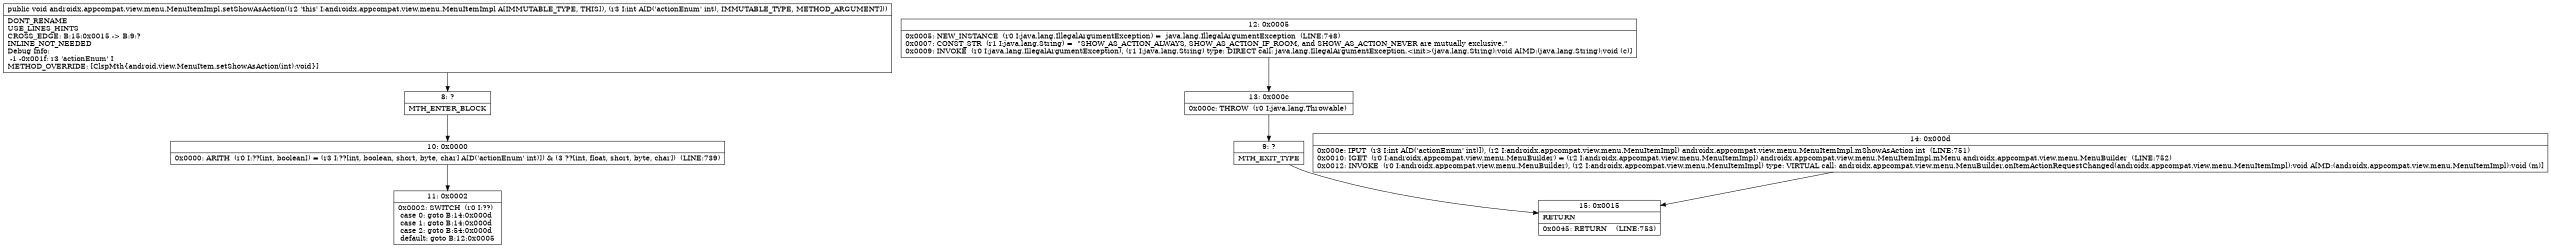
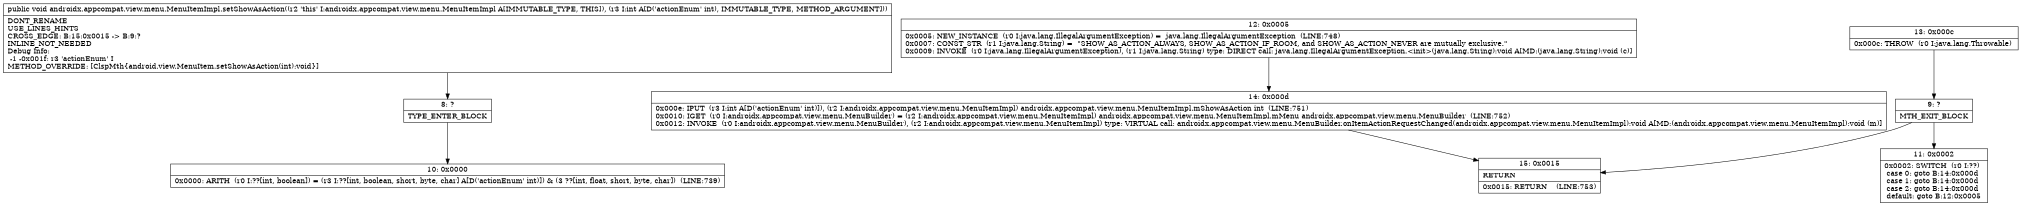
edge "12: 0x0005" -> "13: 0x000c": now "12: 0x0005" -> "14: 0x000d"
node "8: ?": text "MTH_ENTER_BLOCK" -> "TYPE_ENTER_BLOCK"
node "9: ?": text "MTH_EXIT_TYPE" -> "MTH_EXIT_BLOCK"
edge "10: 0x0000" -> "11: 0x0002": now "9: ?" -> "11: 0x0002"
node "15: 0x0015": text "0x0045: RETURN    (LINE:753)" -> "0x0015: RETURN    (LINE:753)"
node "11: 0x0002": text "case 2: goto B:54:0x000d" -> "case 2: goto B:14:0x000d"
